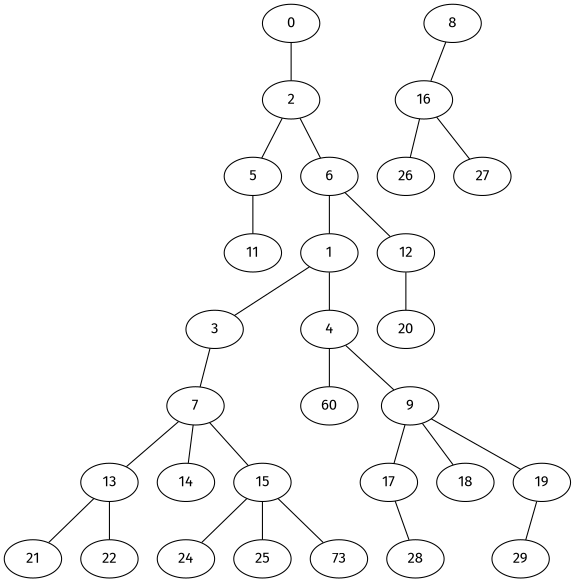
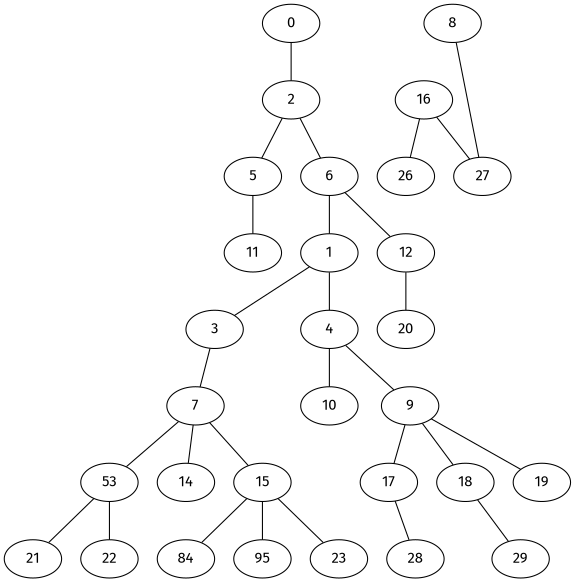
edge "8" -- "16": now "8" -- "27"
node "60": label "60" -> "10"
node "13": label "13" -> "53"
edge "19" -- "29": now "18" -- "29"
node "24": label "24" -> "84"
node "25": label "25" -> "95"
node "73": label "73" -> "23"
